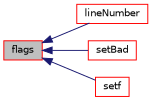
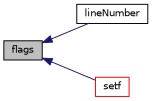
node "lineNumber": color red -> black
node "flags": color red -> black
node "setBad": removed
